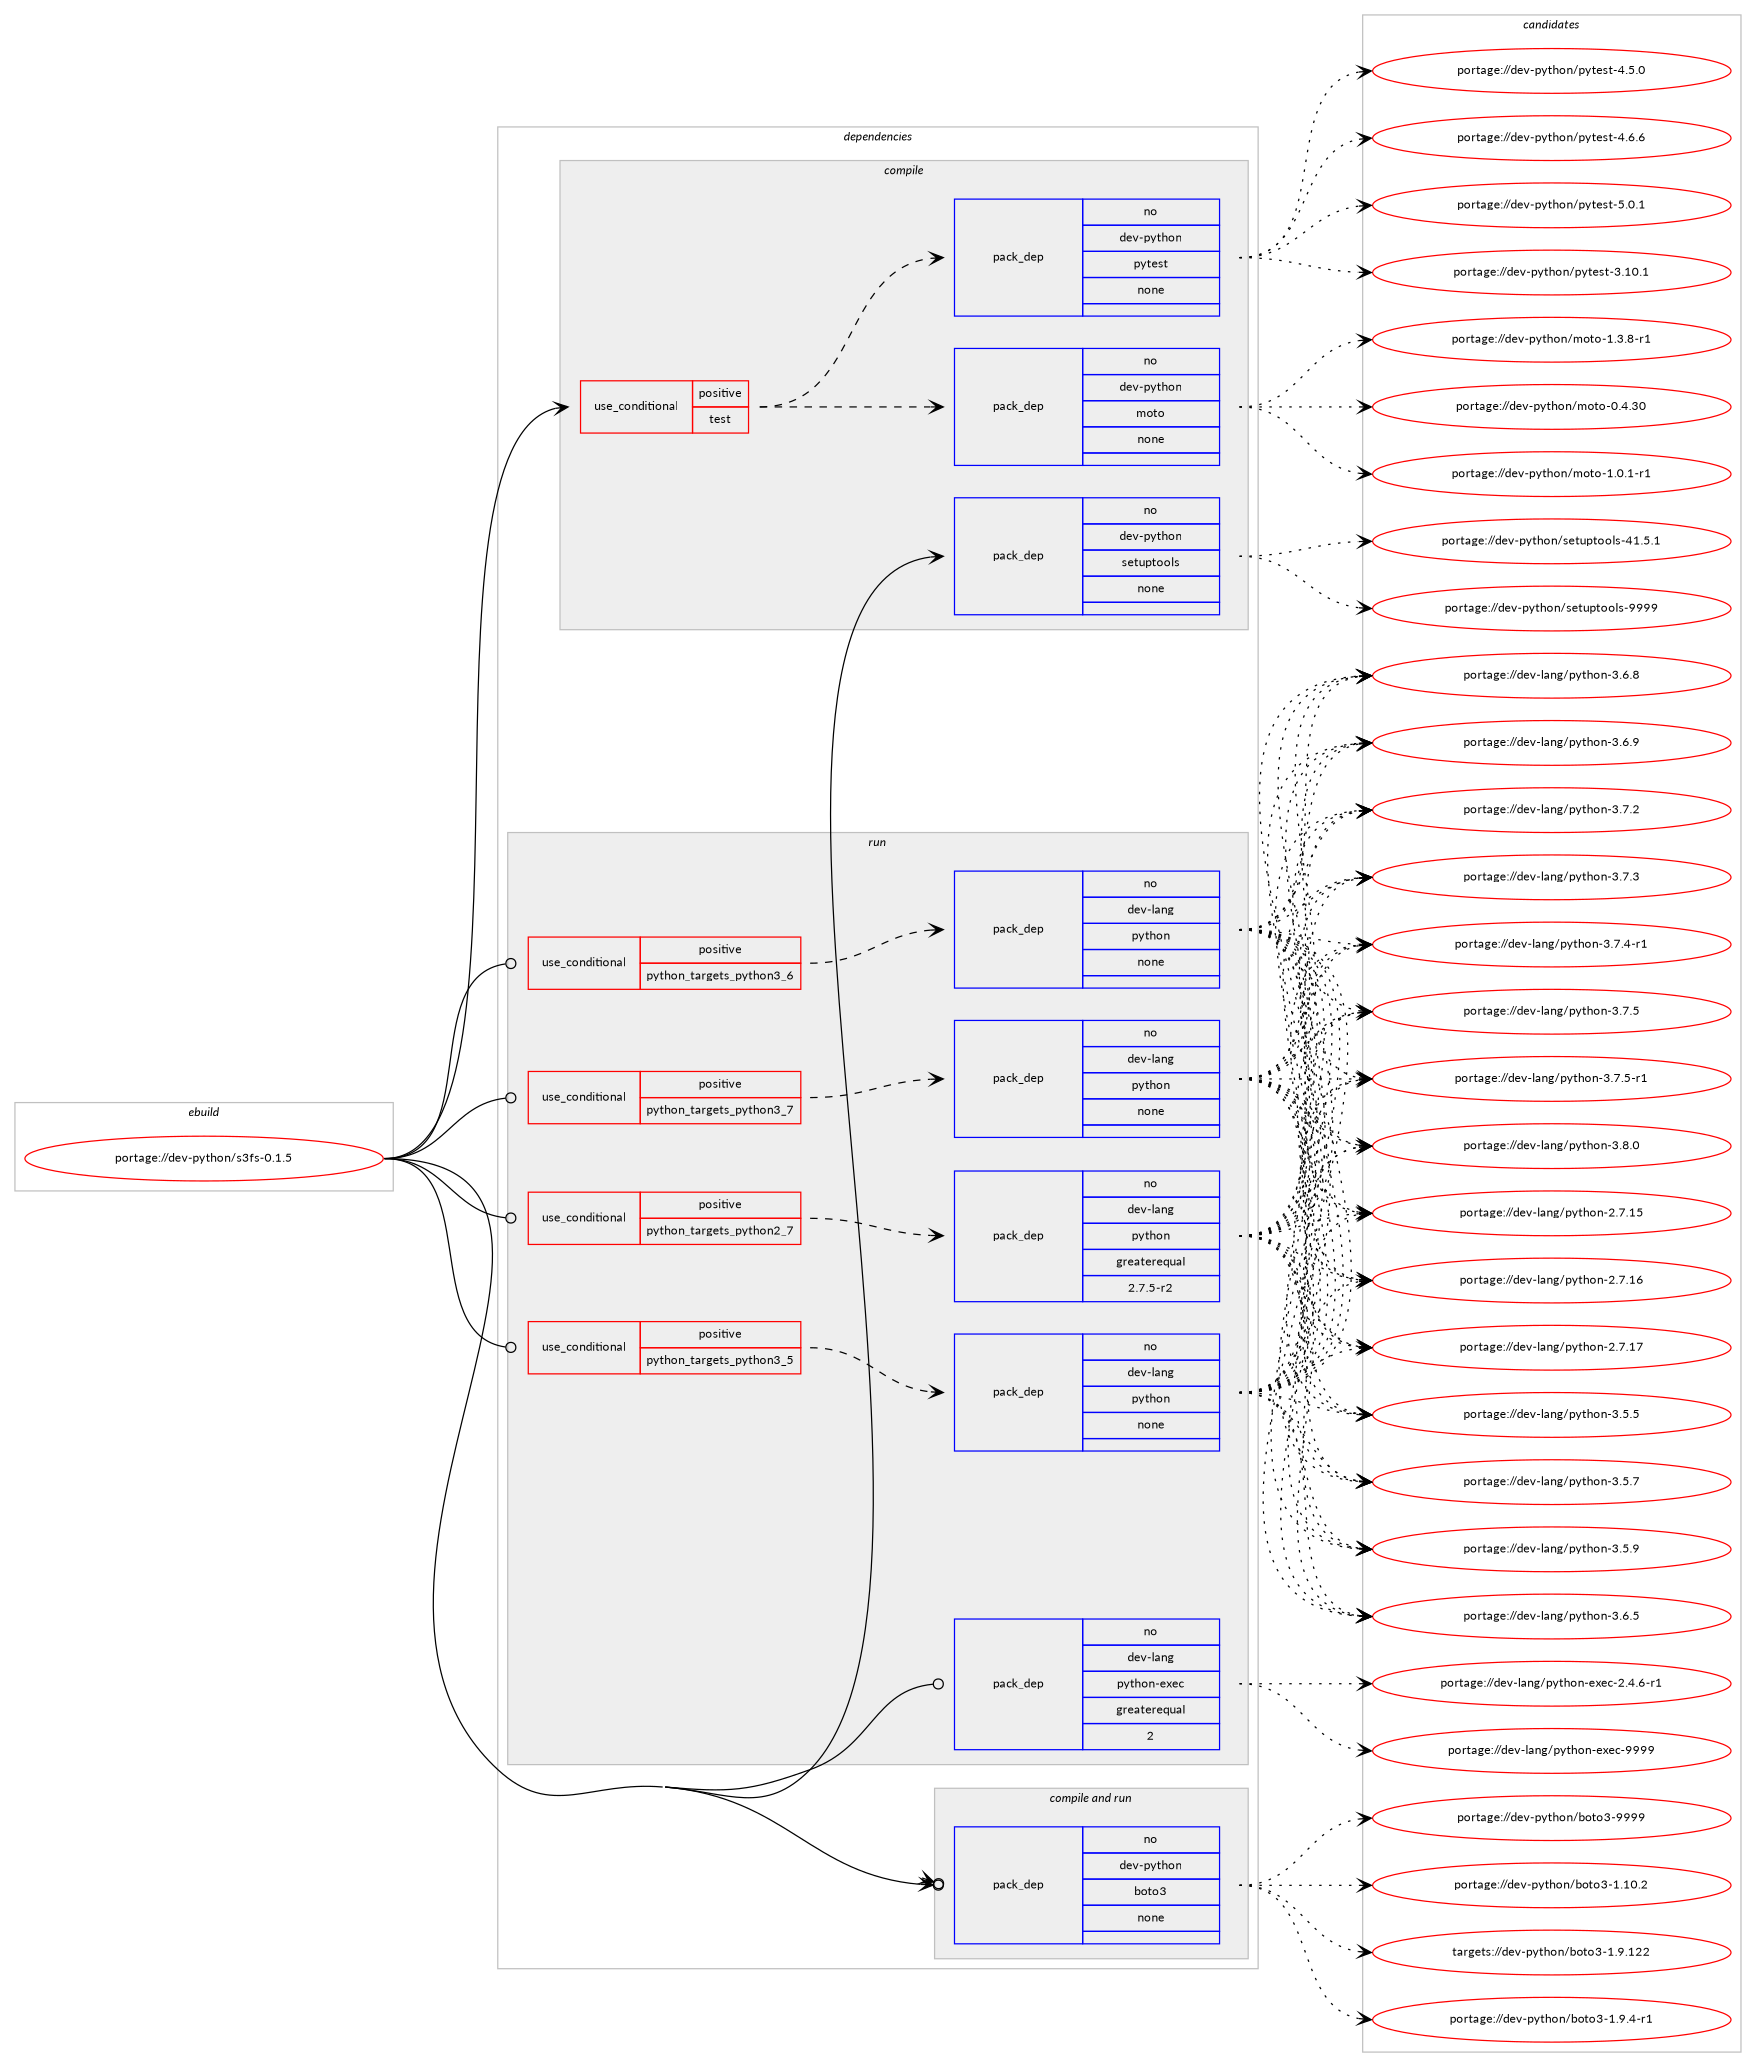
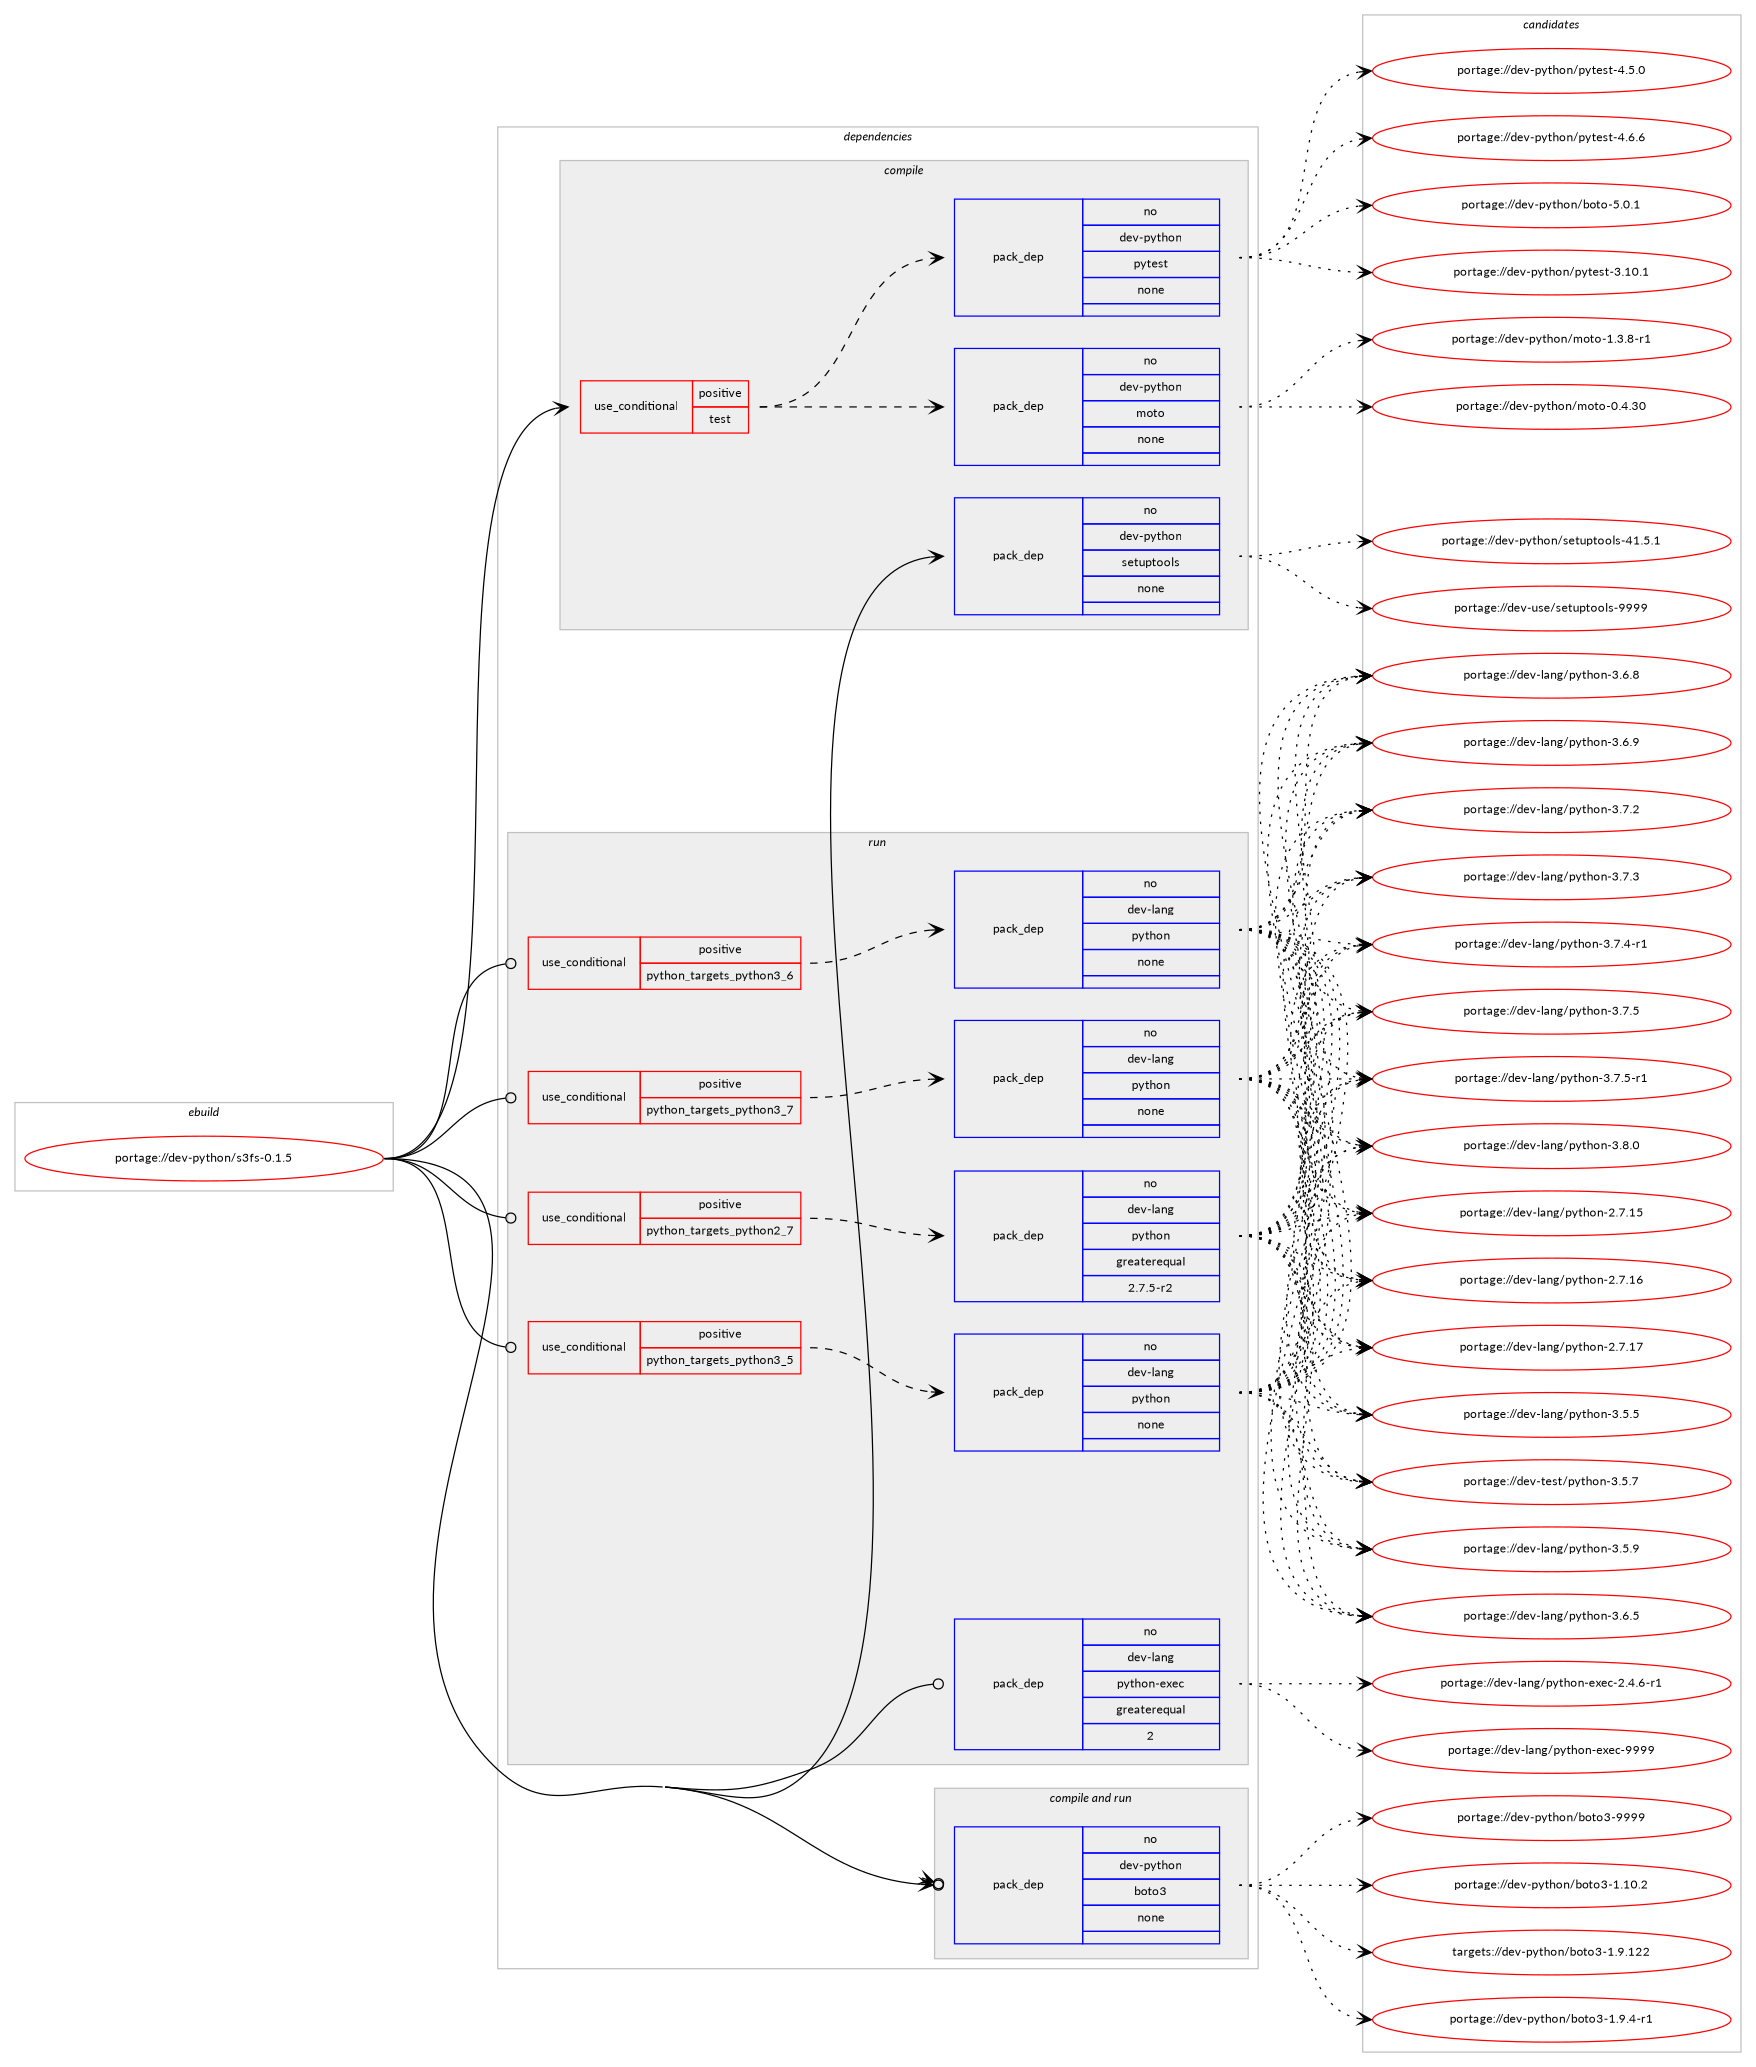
node "portage://dev-python/pytest-5.0.1": label "portage://dev-python/pytest-5.0.1" -> "portage://dev-python/boto-5.0.1"
node "portage://dev-python/moto-1.0.1-r1": removed
node "portage://dev-python/setuptools-9999": label "portage://dev-python/setuptools-9999" -> "portage://dev-use/setuptools-9999"
node "portage://dev-lang/python-3.5.7": label "portage://dev-lang/python-3.5.7" -> "portage://dev-test/python-3.5.7"
